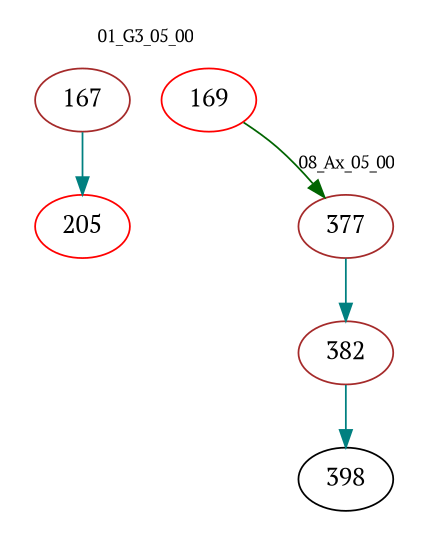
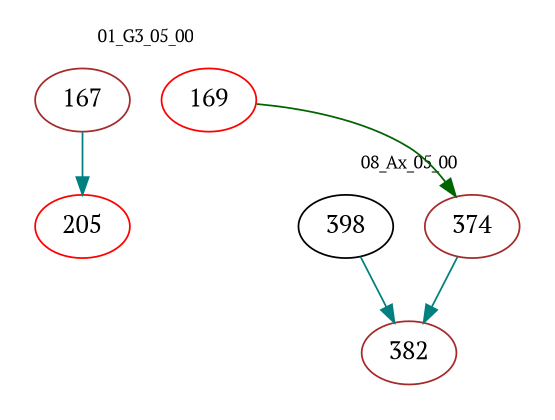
node "377": label "377" -> "374"
edge "382" -> "398": reversed
